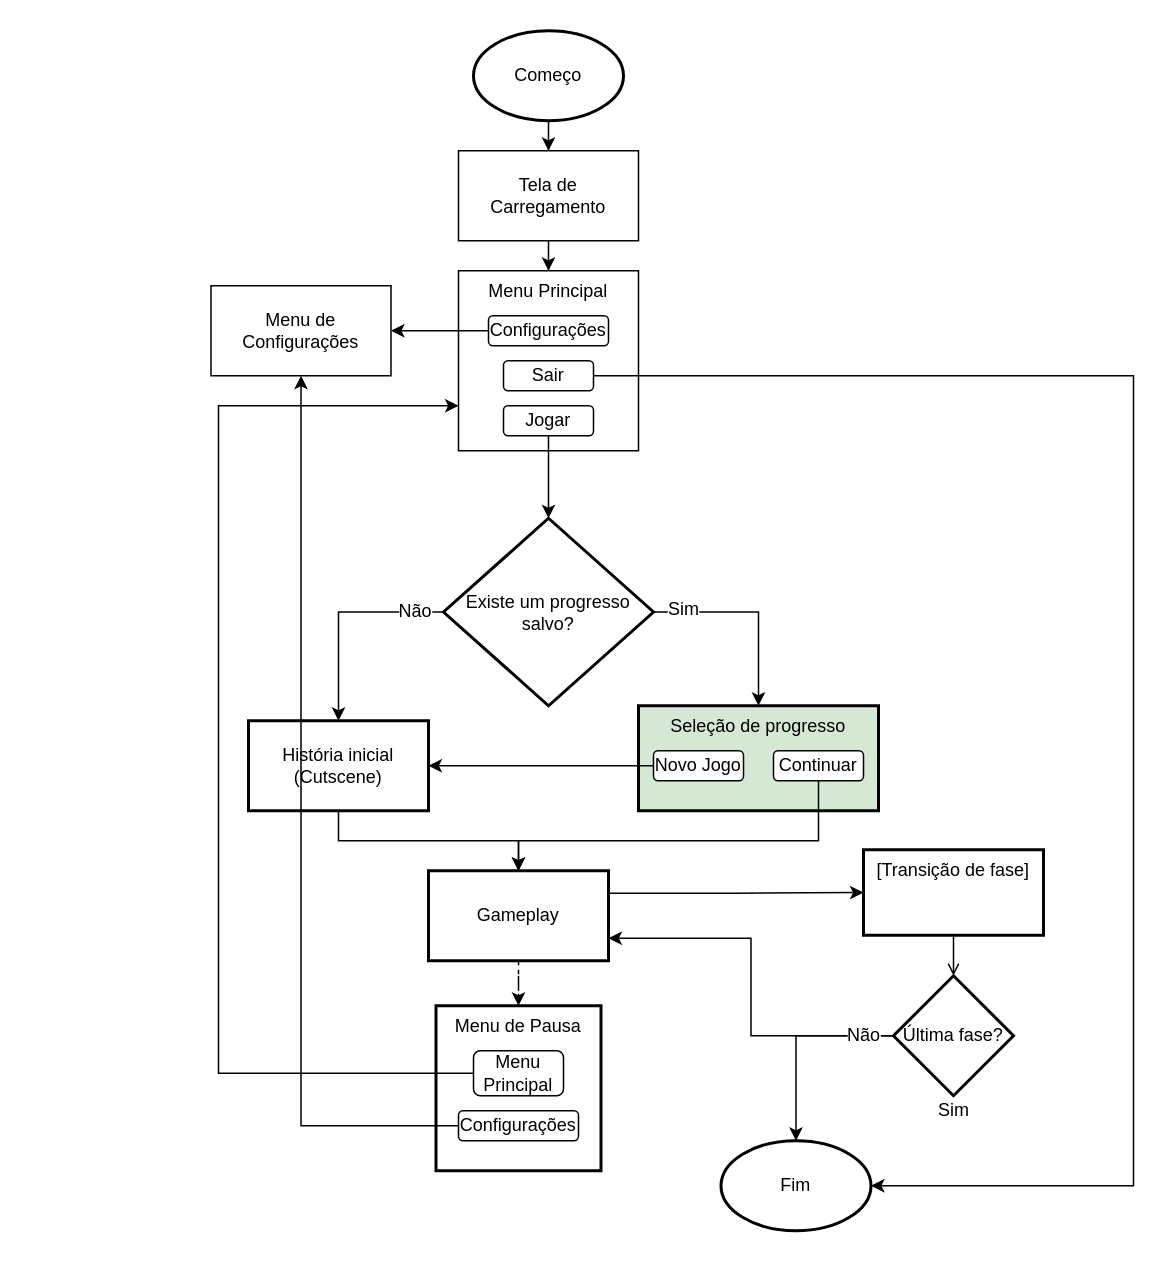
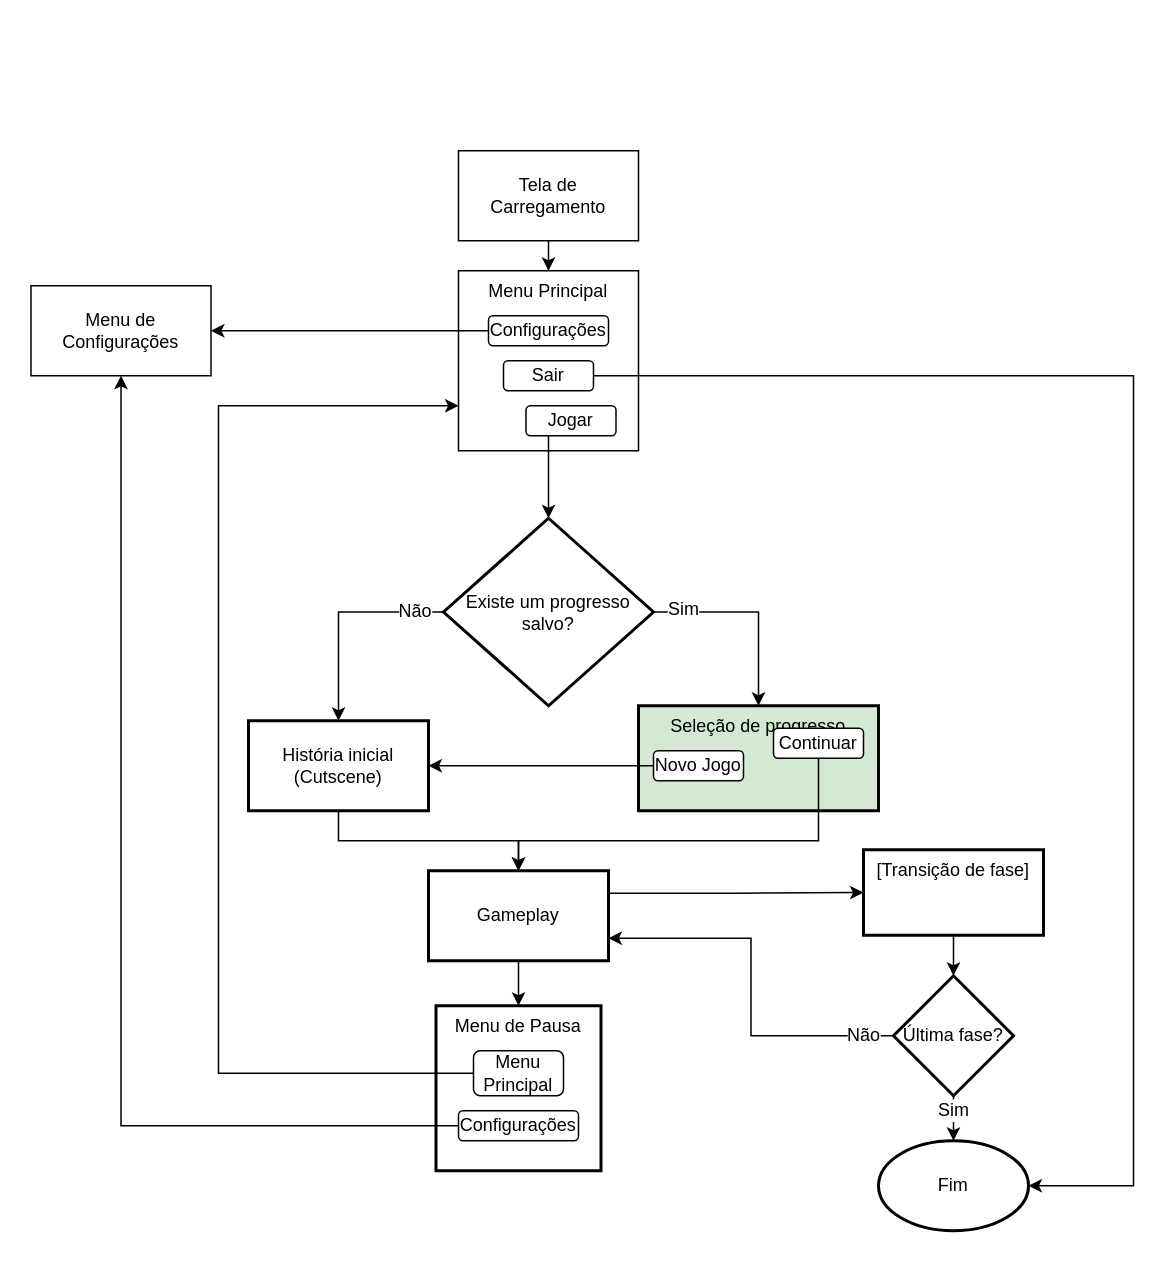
node "Começo": removed
edge "Começo" -> "Tela de Carregamento": removed
node "Menu de Configurações": moved (301, 331) -> (121, 331)
node "Jogar": moved (548, 421) -> (571, 421)
node "Continuar": moved (818, 766) -> (818, 743)
edge "[Transição de fase]" -> "Última fase?": arrowhead open -> classic
edge "Gameplay" -> "Menu de Pausa": style dashed -> solid
node "Fim": moved (796, 1186) -> (953, 1186)
